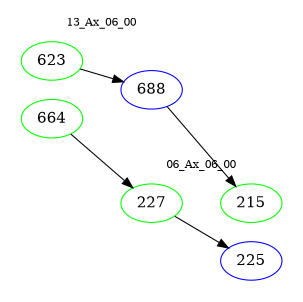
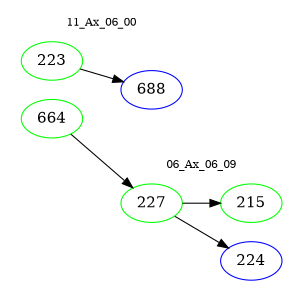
cluster "13_Ax_06_00": label "13_Ax_06_00" -> "11_Ax_06_00"
node "623": label "623" -> "223"
edge "688" -> "215": now "227" -> "215"
cluster "06_Ax_06_00": label "06_Ax_06_00" -> "06_Ax_06_09"
node "225": label "225" -> "224"
